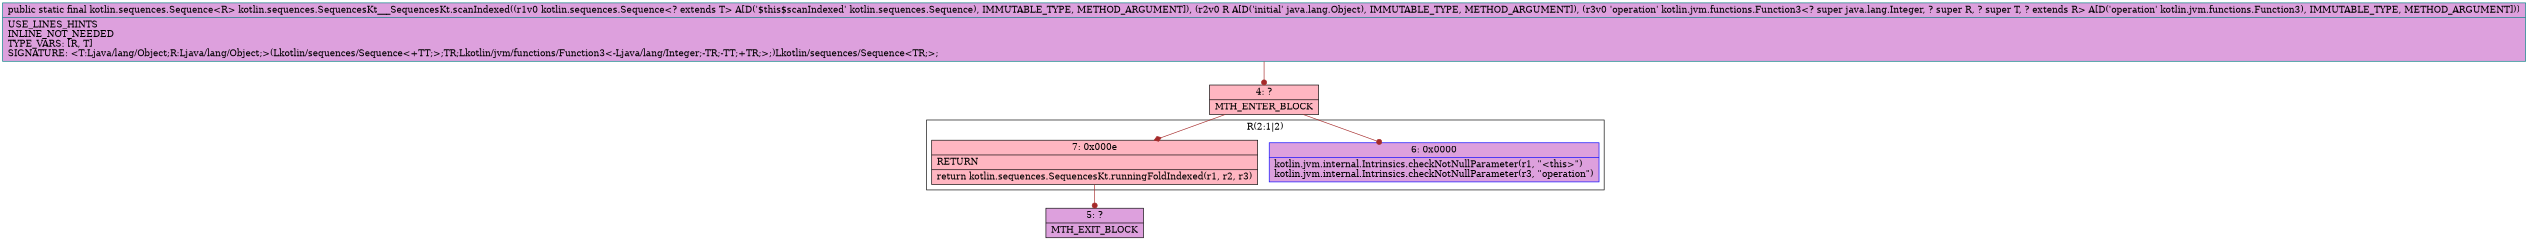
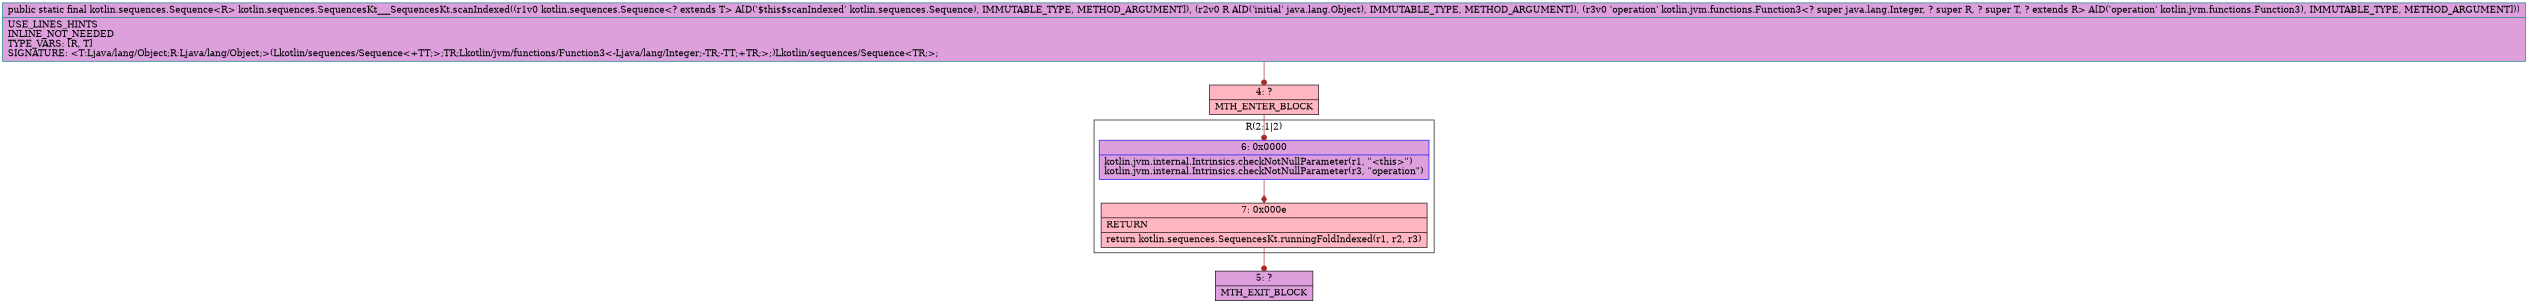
edge "4: ?" -> "7: 0x000e": now "6: 0x0000" -> "7: 0x000e"
